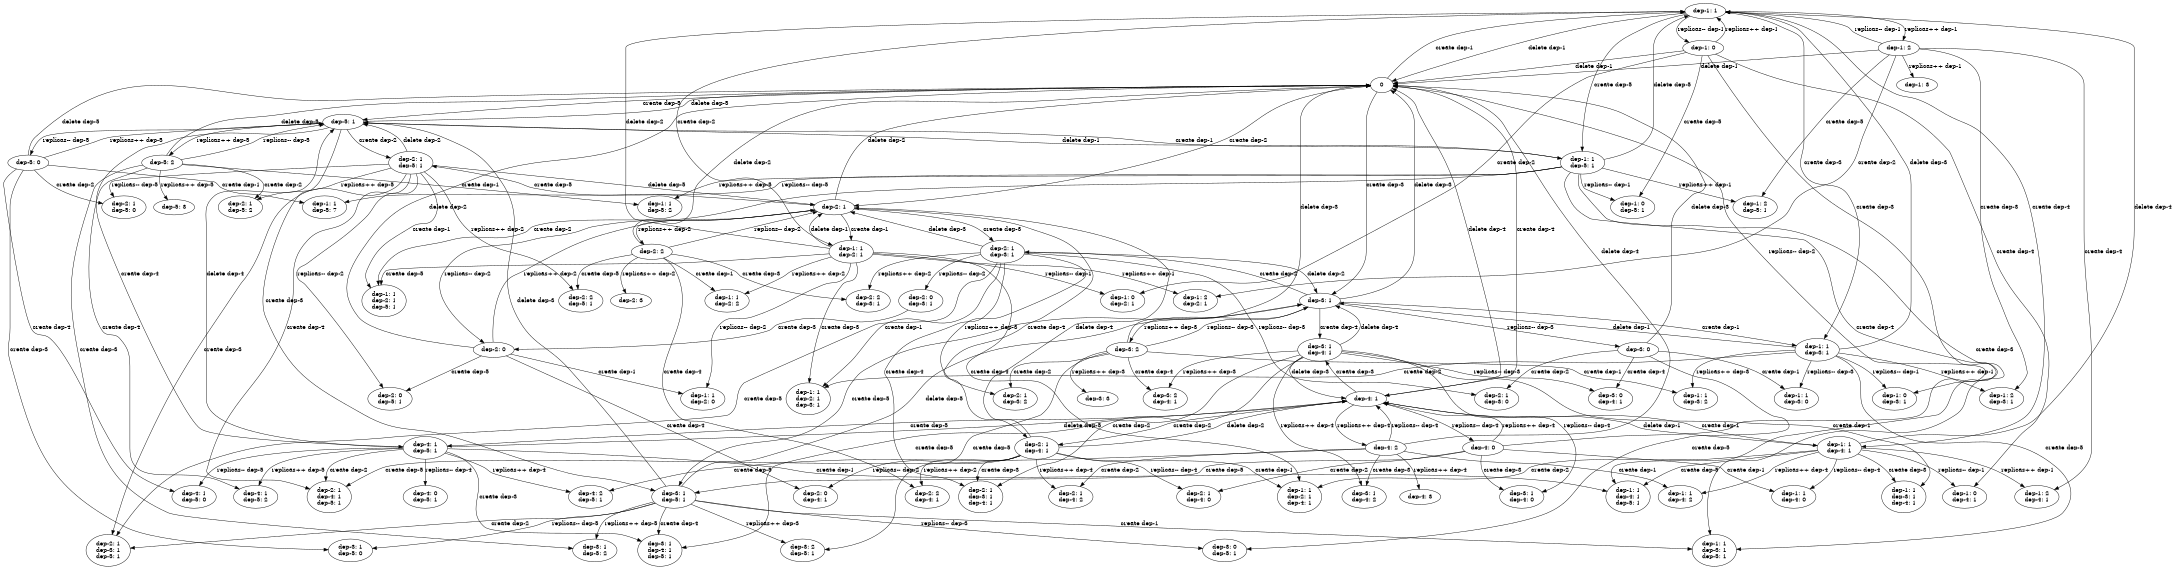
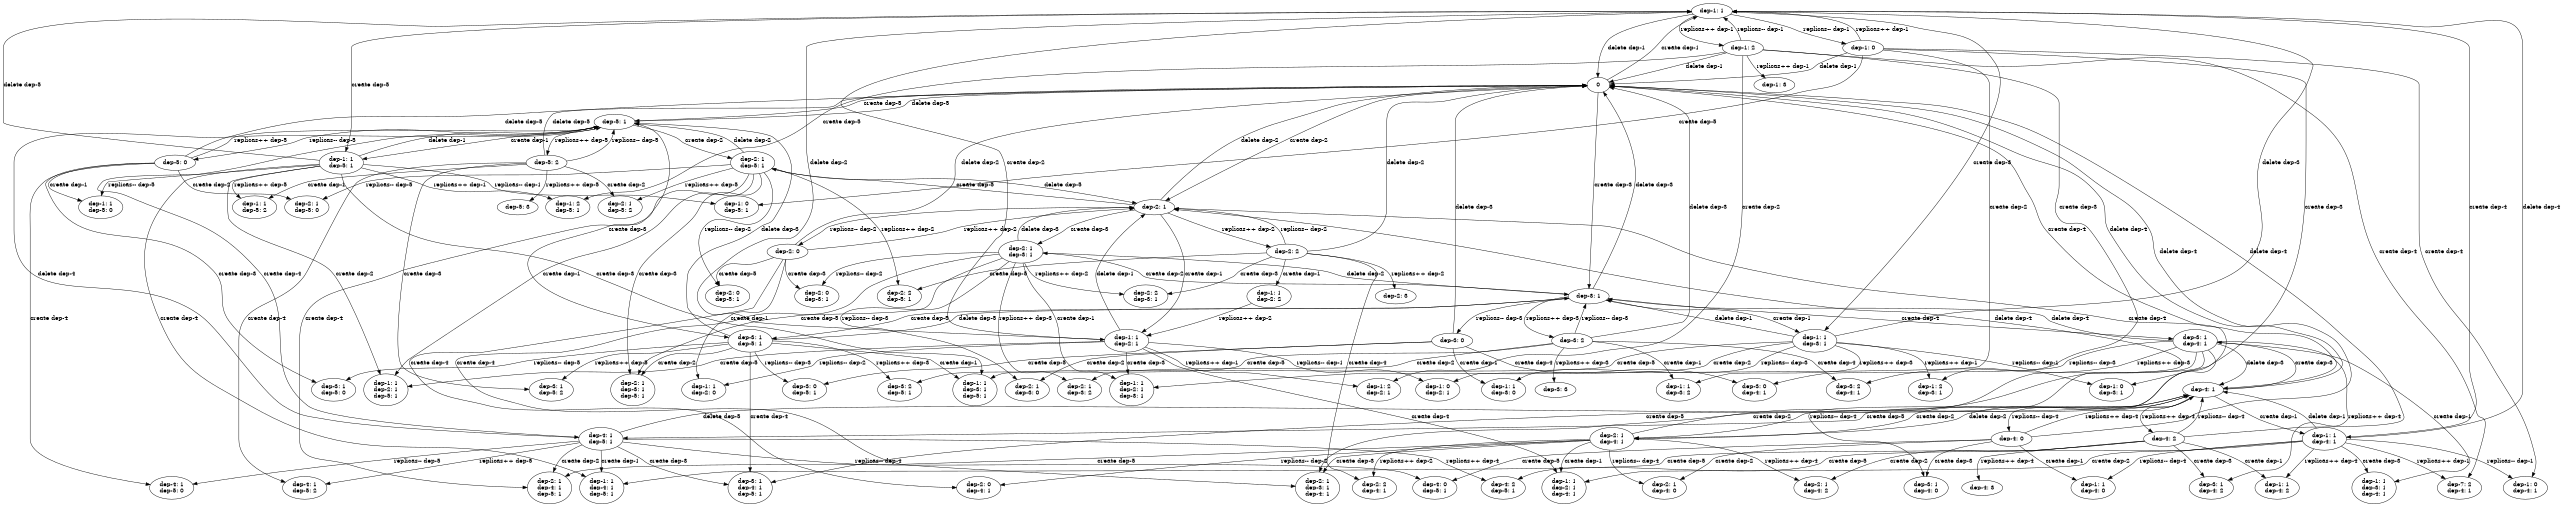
node "dep-1: 1 dep-5: 7": label "dep-1: 1 dep-5: 7" -> "dep-1: 1 dep-5: 0"
edge "dep-4: 0" -> "0": label "replicas-- dep-2" -> "delete dep-4"
edge "dep-1: 1 dep-2: 1" -> "dep-1: 1 dep-2: 2": reversed
edge "dep-2: 0 dep-3: 1" -> "dep-2: 0": reversed
edge "dep-4: 0" -> "dep-3: 1 dep-5: 1": now "dep-4: 0" -> "dep-4: 0 dep-5: 1"
node "dep-1: 2 dep-4: 1": label "dep-1: 2 dep-4: 1" -> "dep-7: 2 dep-4: 1"
